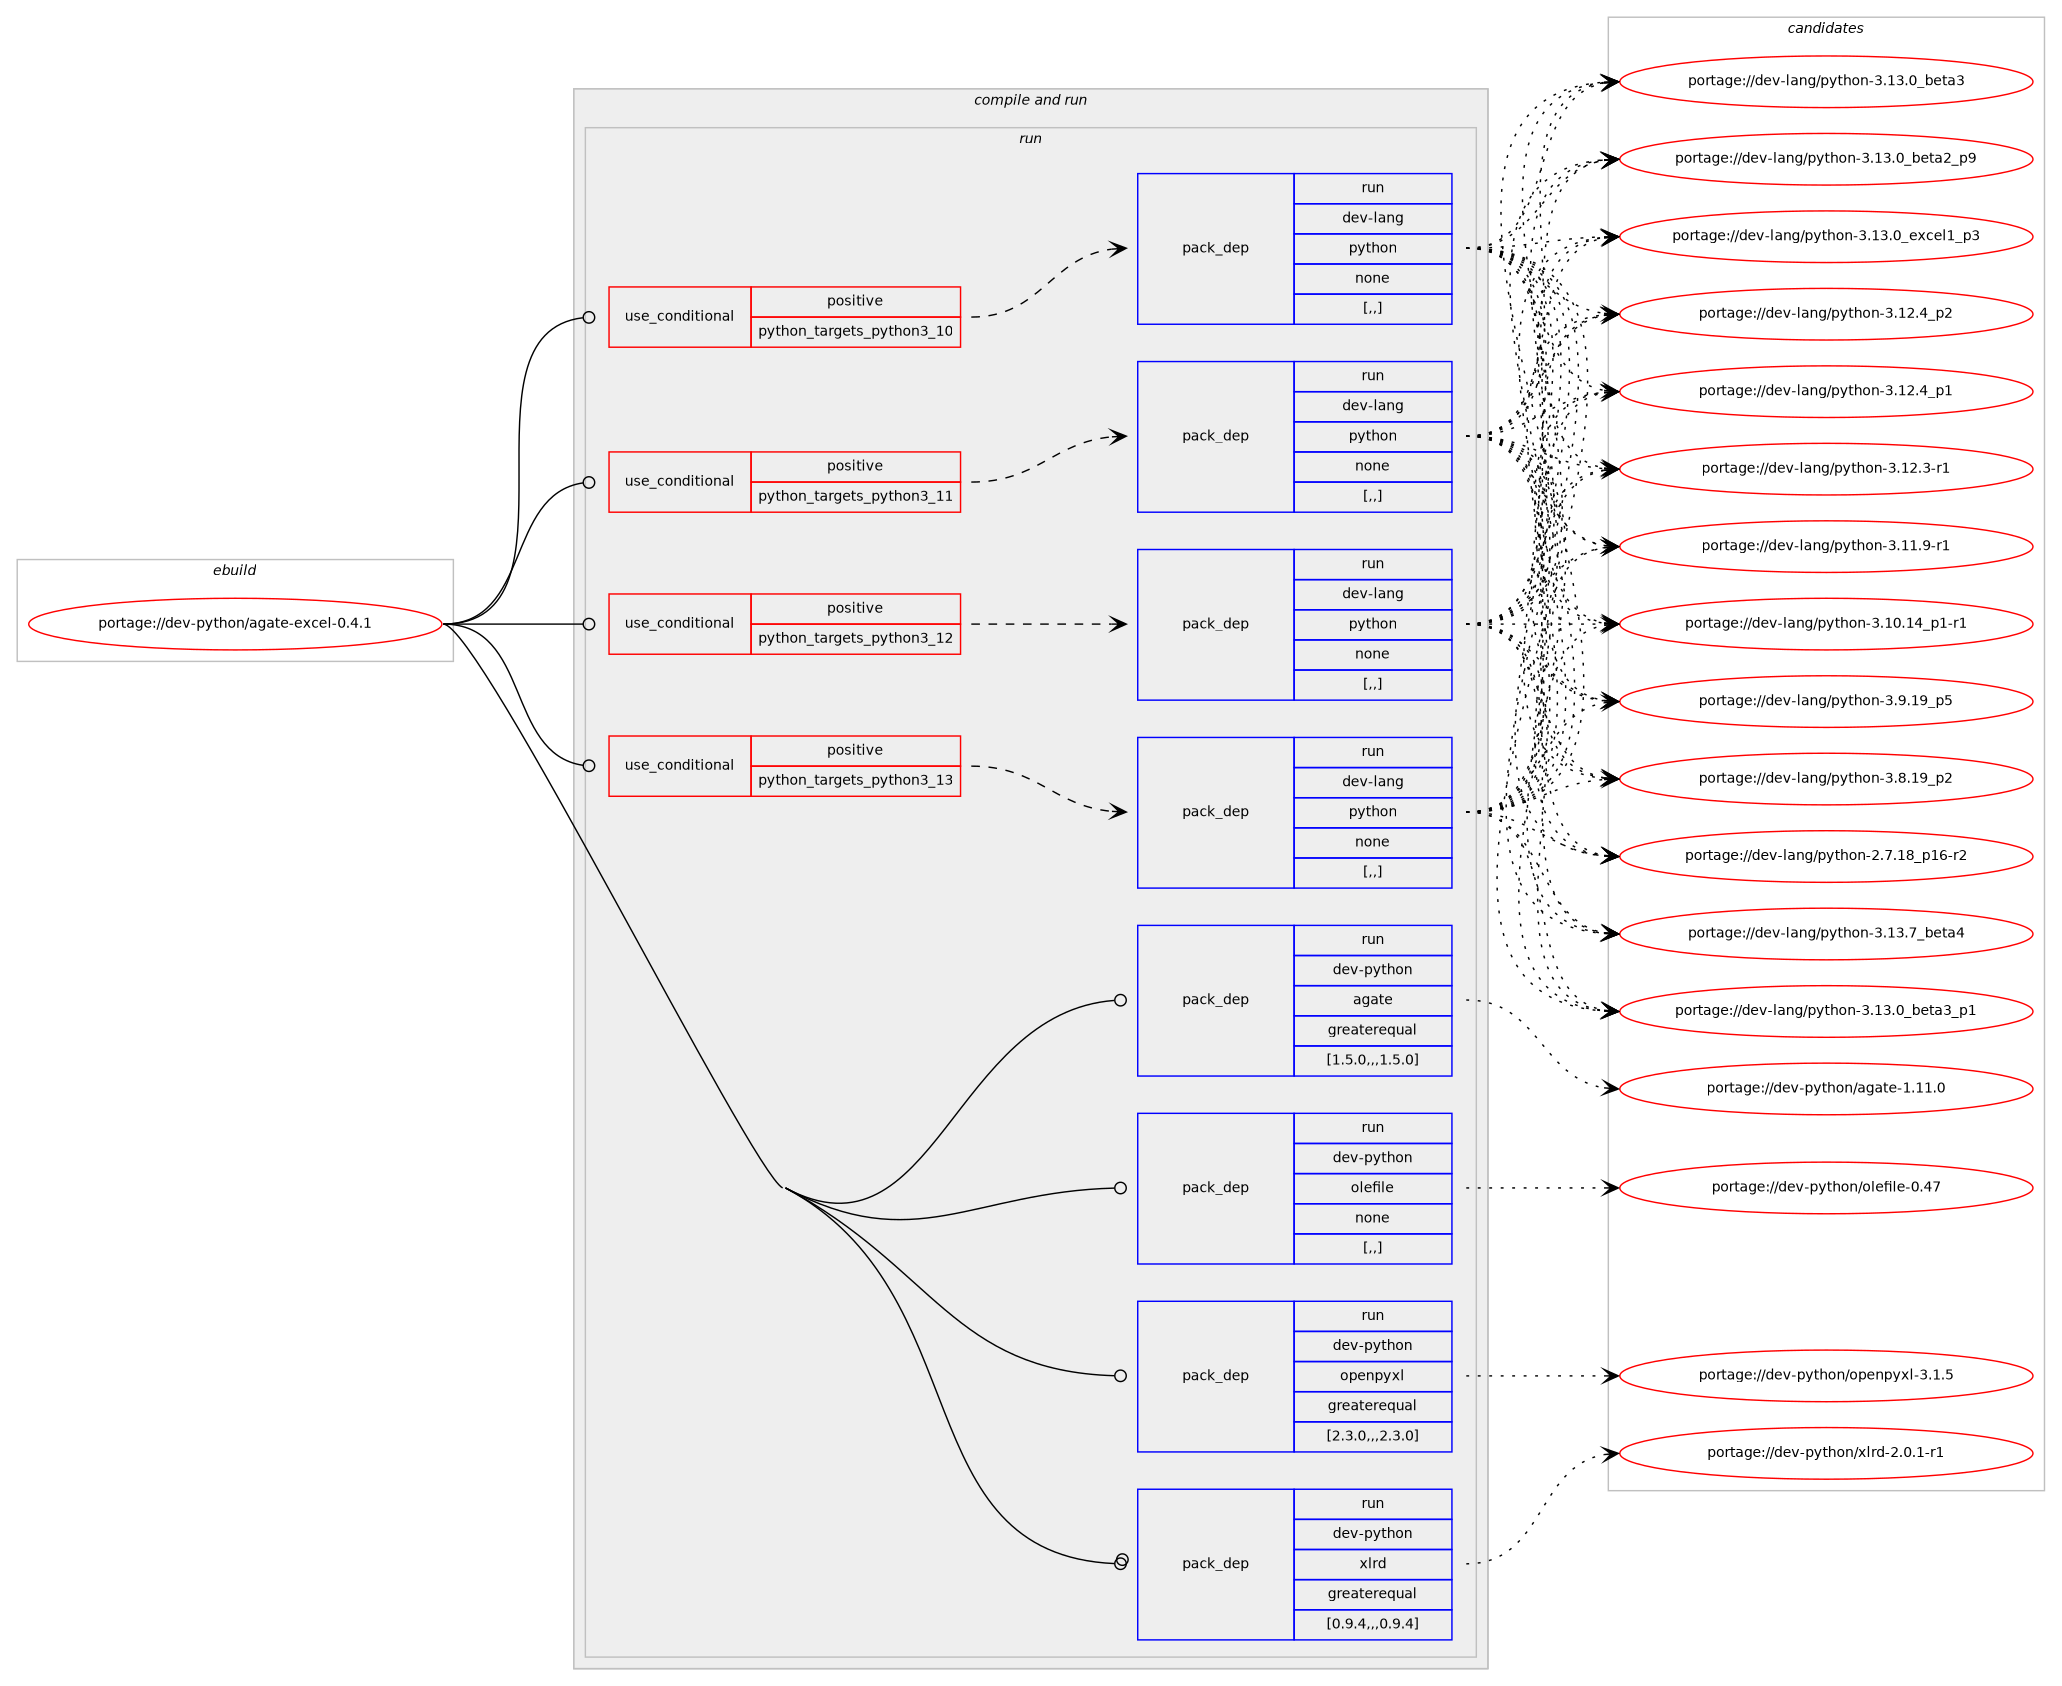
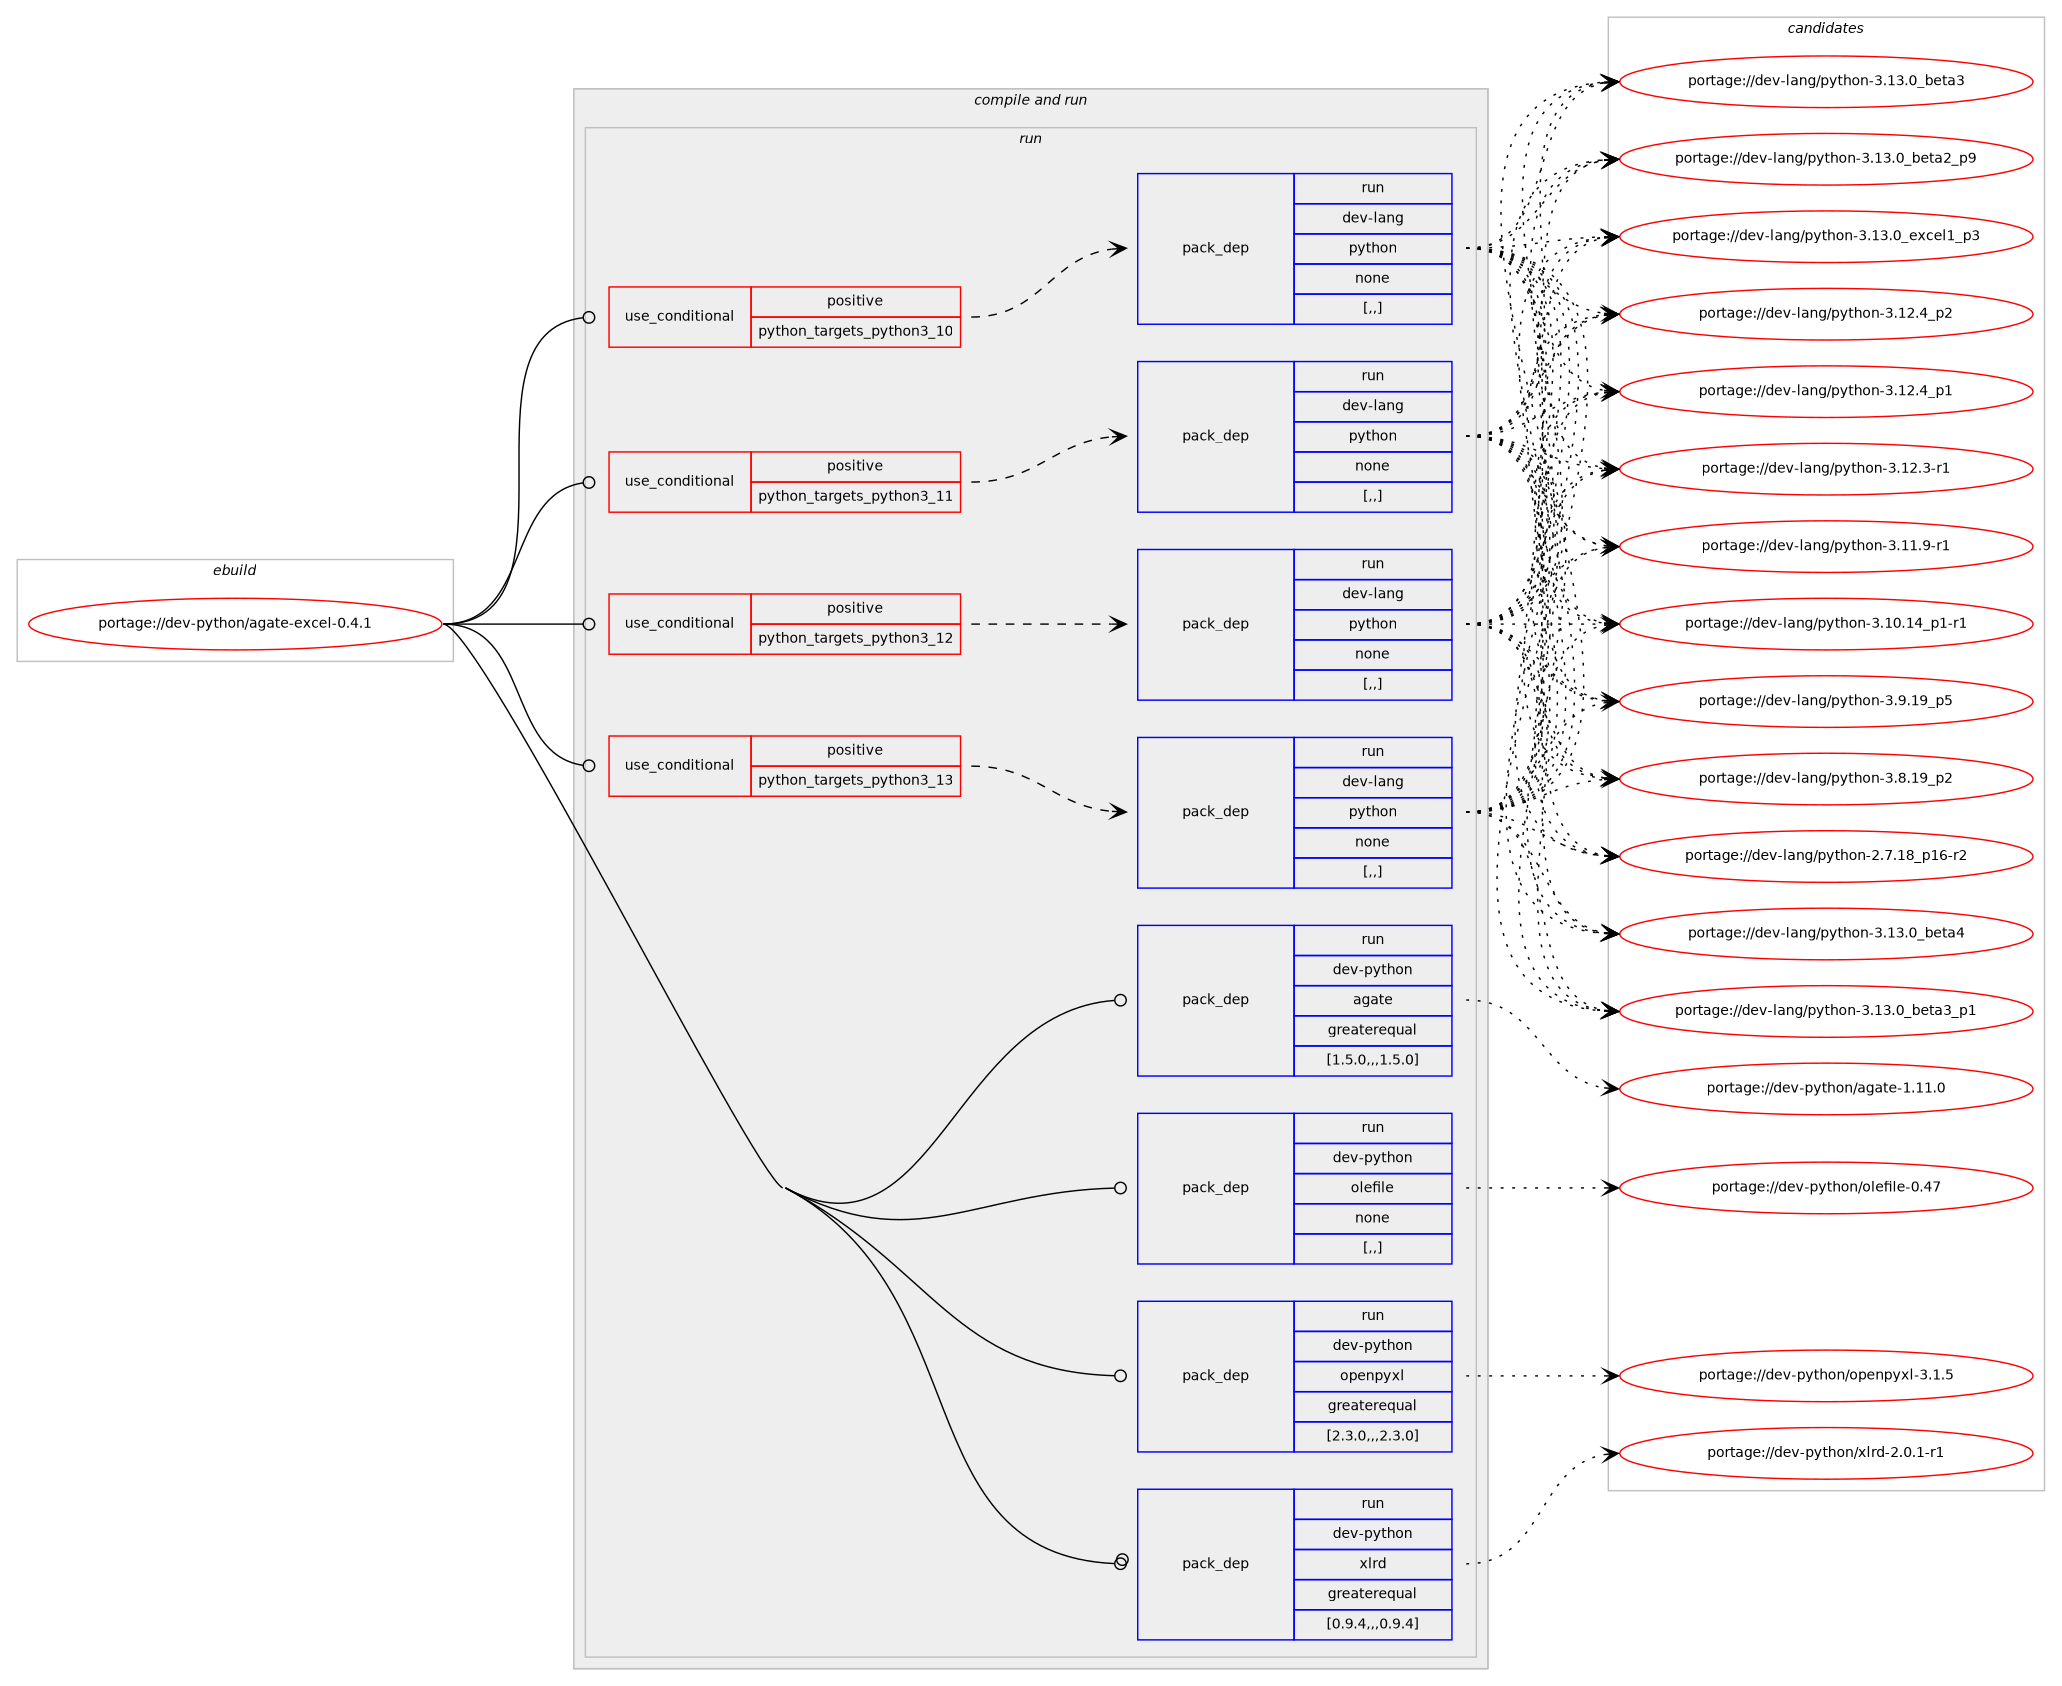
node "portage://dev-lang/python-3.13.7_beta4": label "portage://dev-lang/python-3.13.7_beta4" -> "portage://dev-lang/python-3.13.0_beta4"
